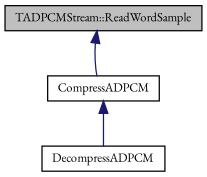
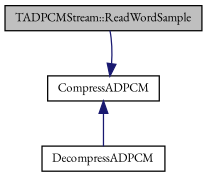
edge "CompressADPCM" -> "TADPCMStream::ReadWordSample": reversed
